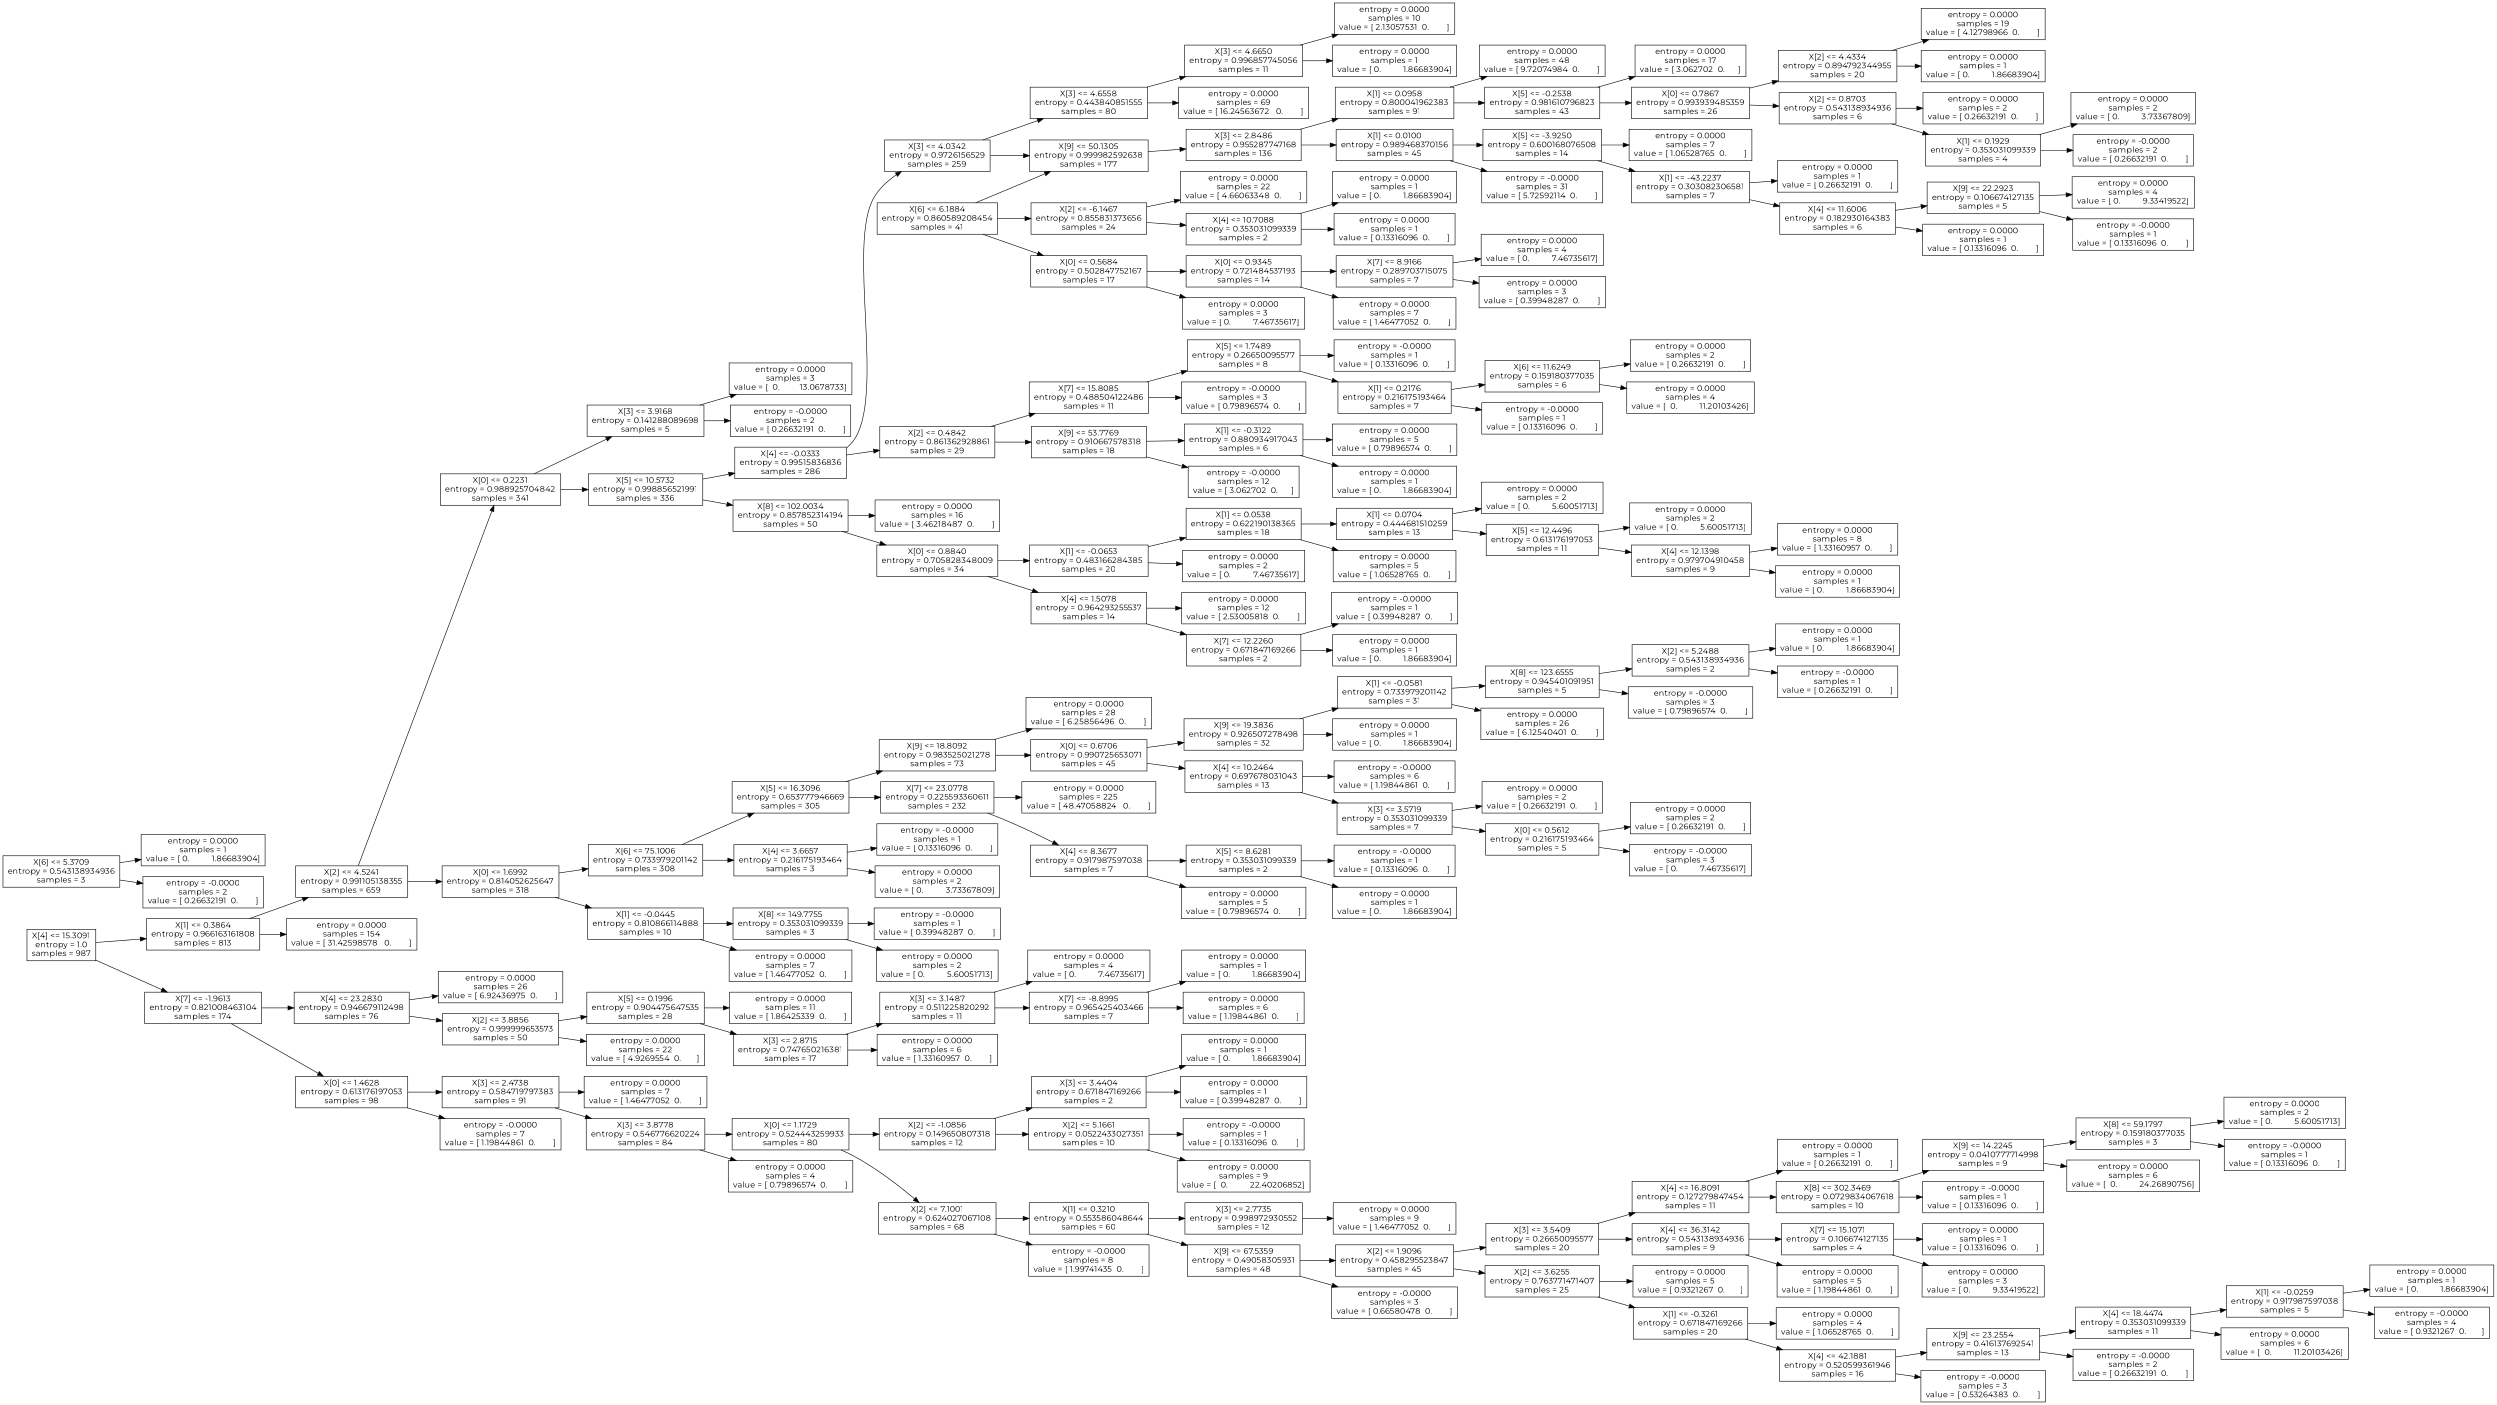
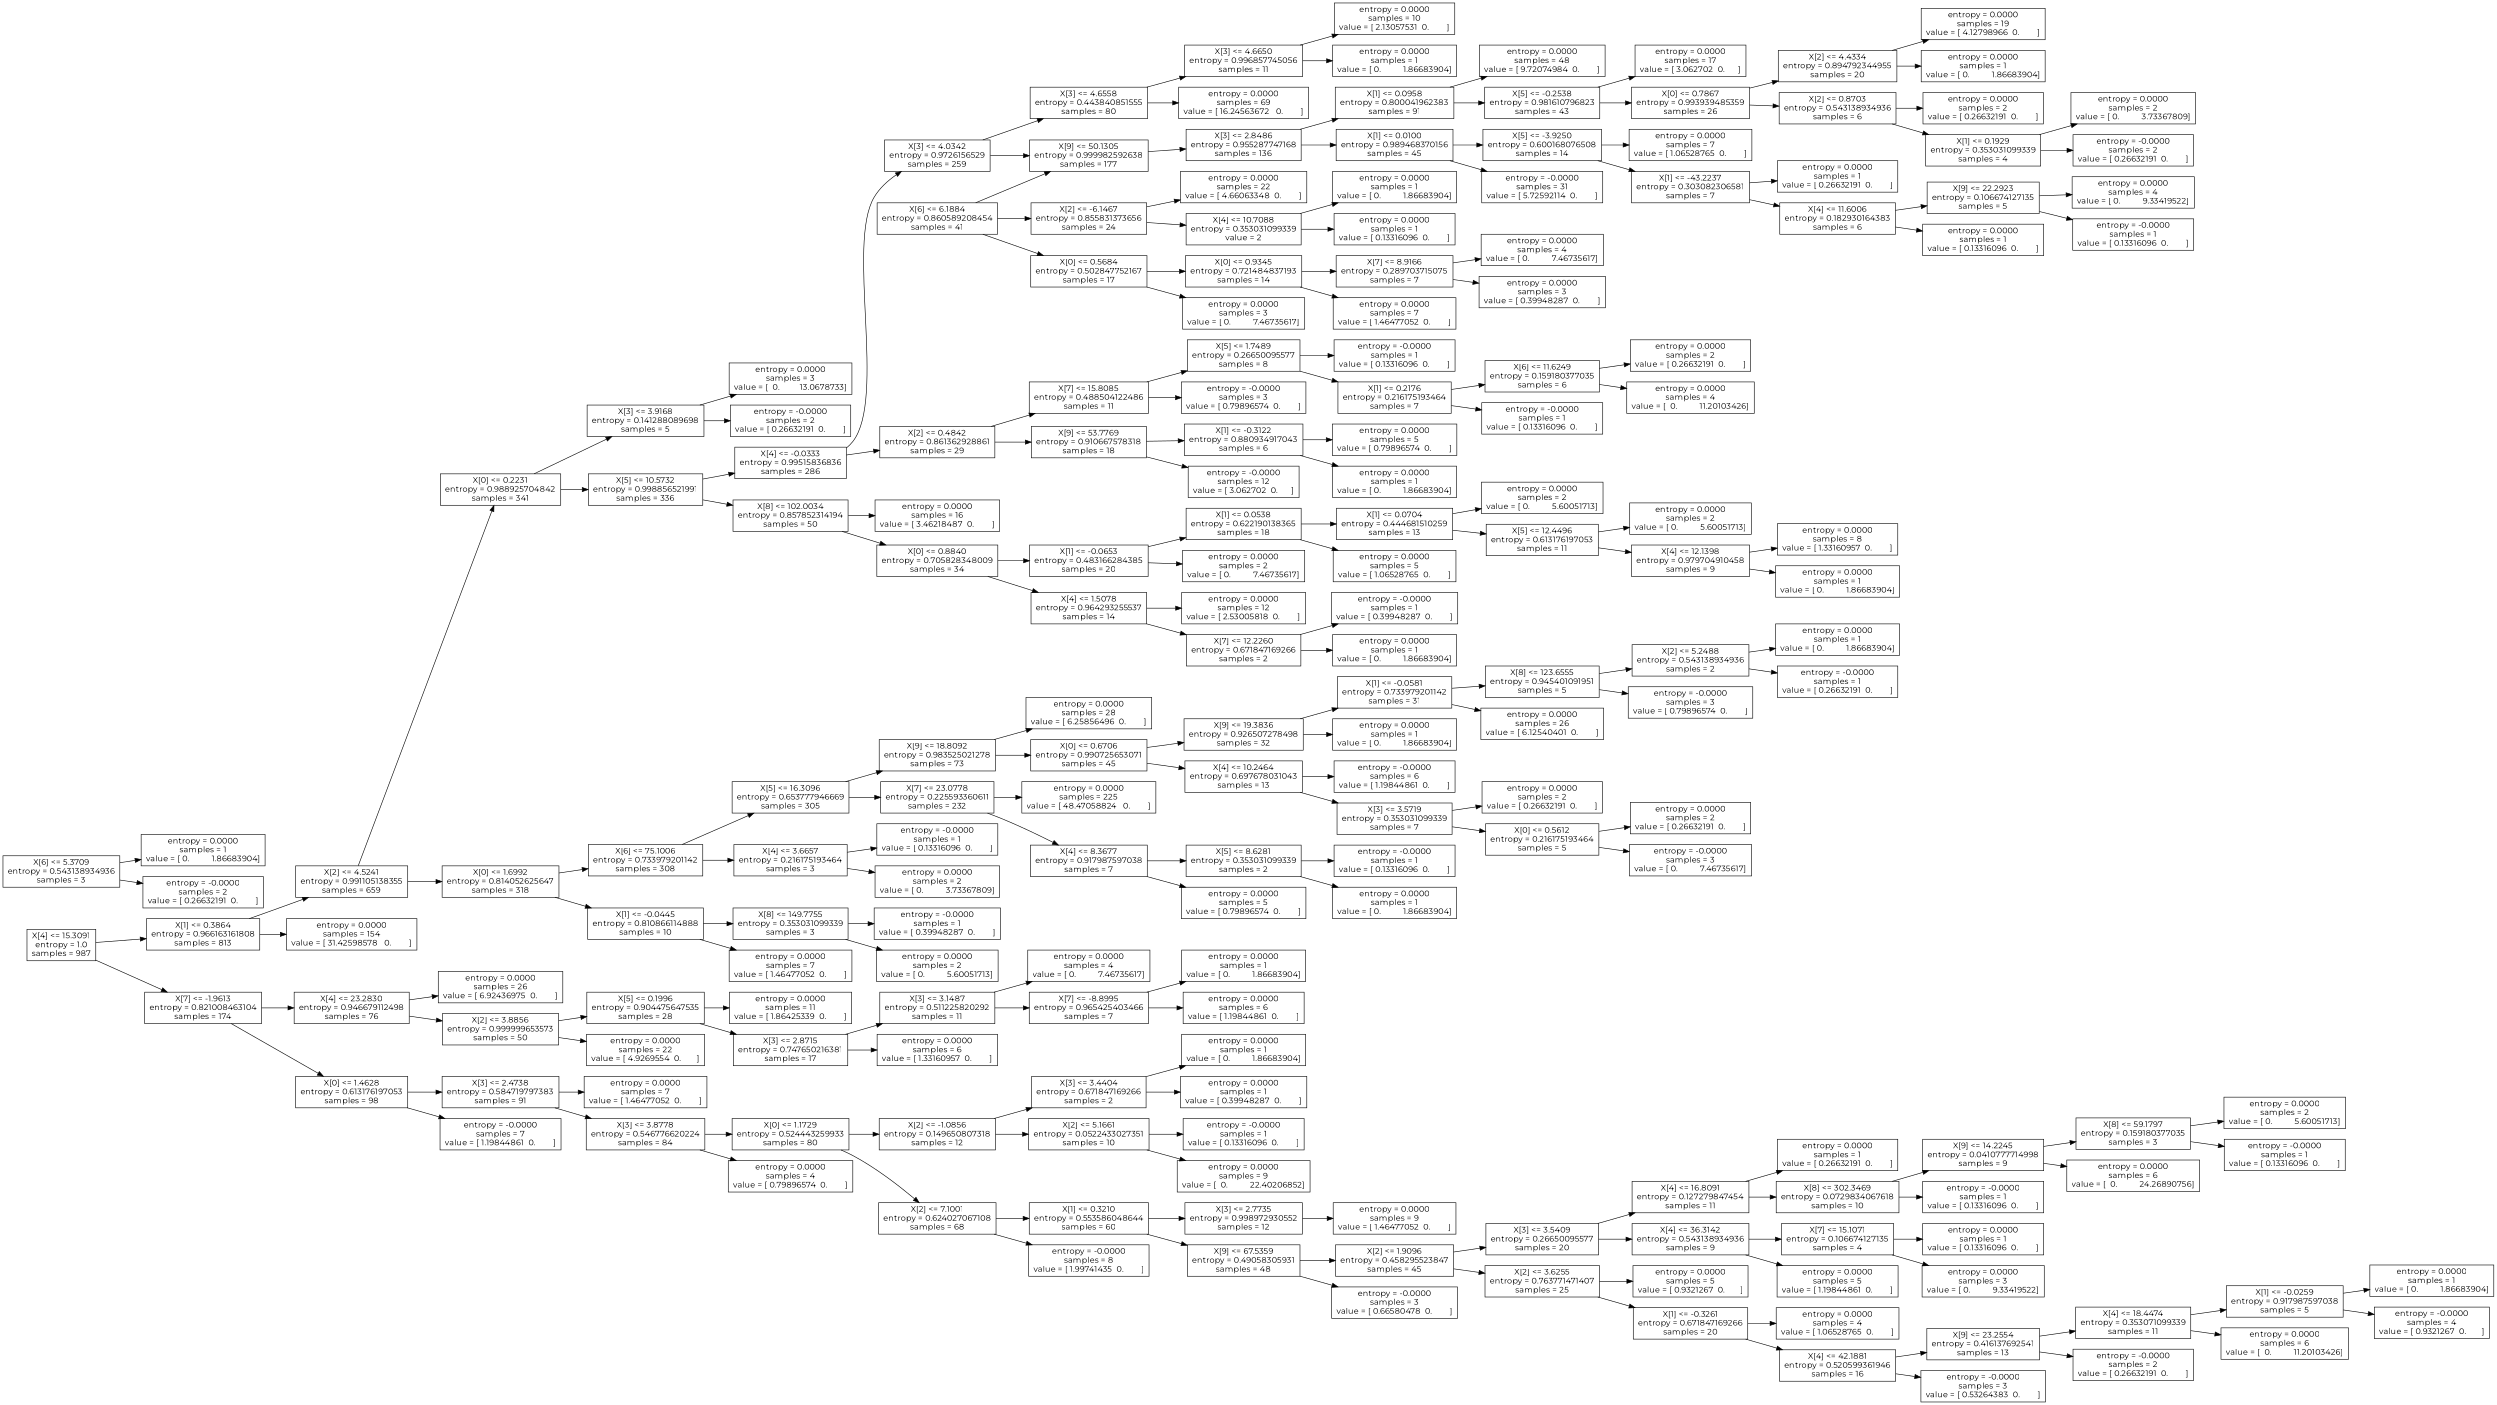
node "X[4] <= 10.7088 entropy = 0.353031099339 samples = 2": label "X[4] <= 10.7088 entropy = 0.353031099339 samples = 2" -> "X[4] <= 10.7088 entropy = 0.353031099339 value = 2"
node "X[0] <= 0.9345 entropy = 0.721484537193 samples = 14": label "X[0] <= 0.9345 entropy = 0.721484537193 samples = 14" -> "X[0] <= 0.9345 entropy = 0.721484837193 samples = 14"
node "X[4] <= 18.4474 entropy = 0.353031099339 samples = 11": label "X[4] <= 18.4474 entropy = 0.353031099339 samples = 11" -> "X[4] <= 18.4474 entropy = 0.353071099339 samples = 11"
